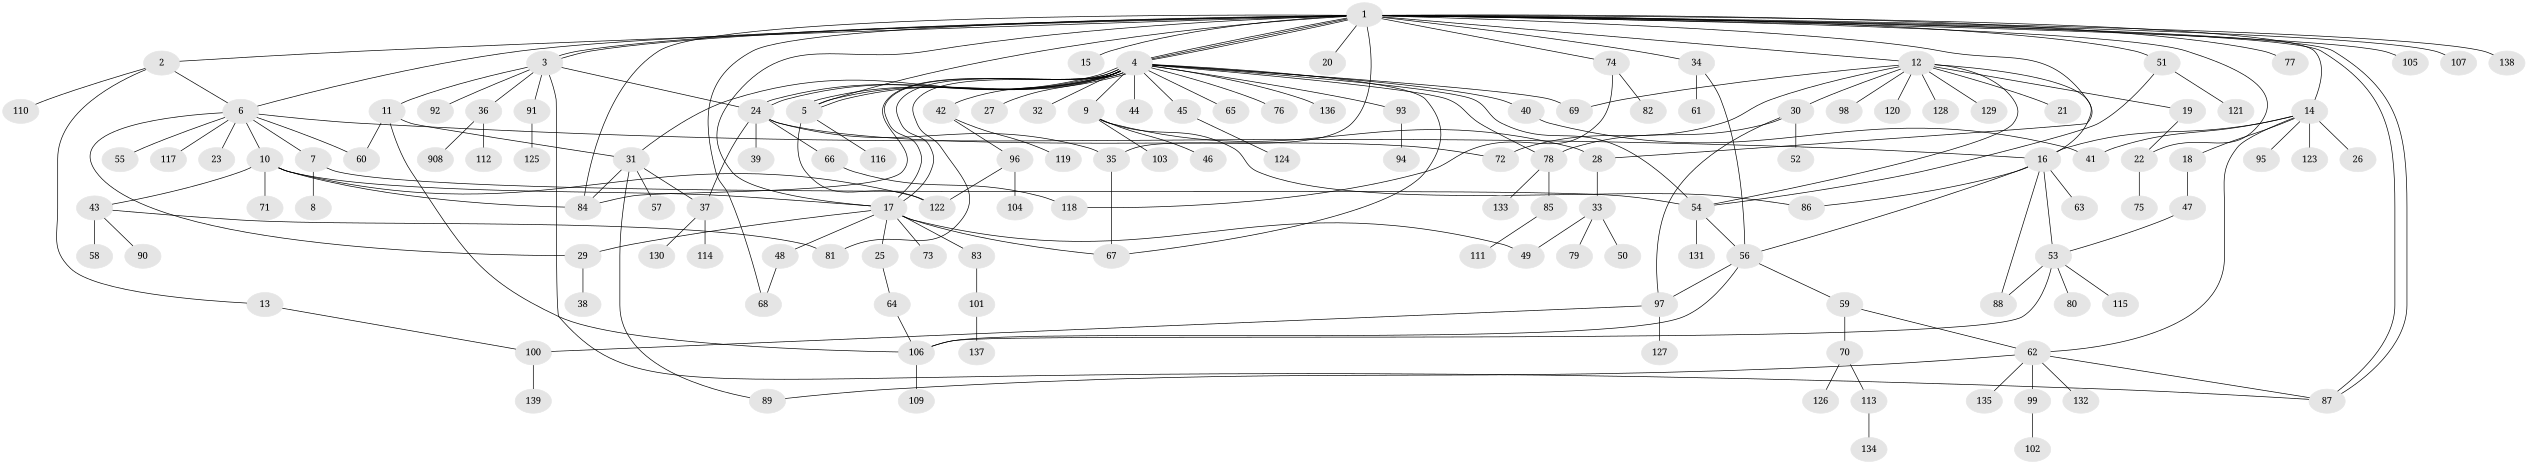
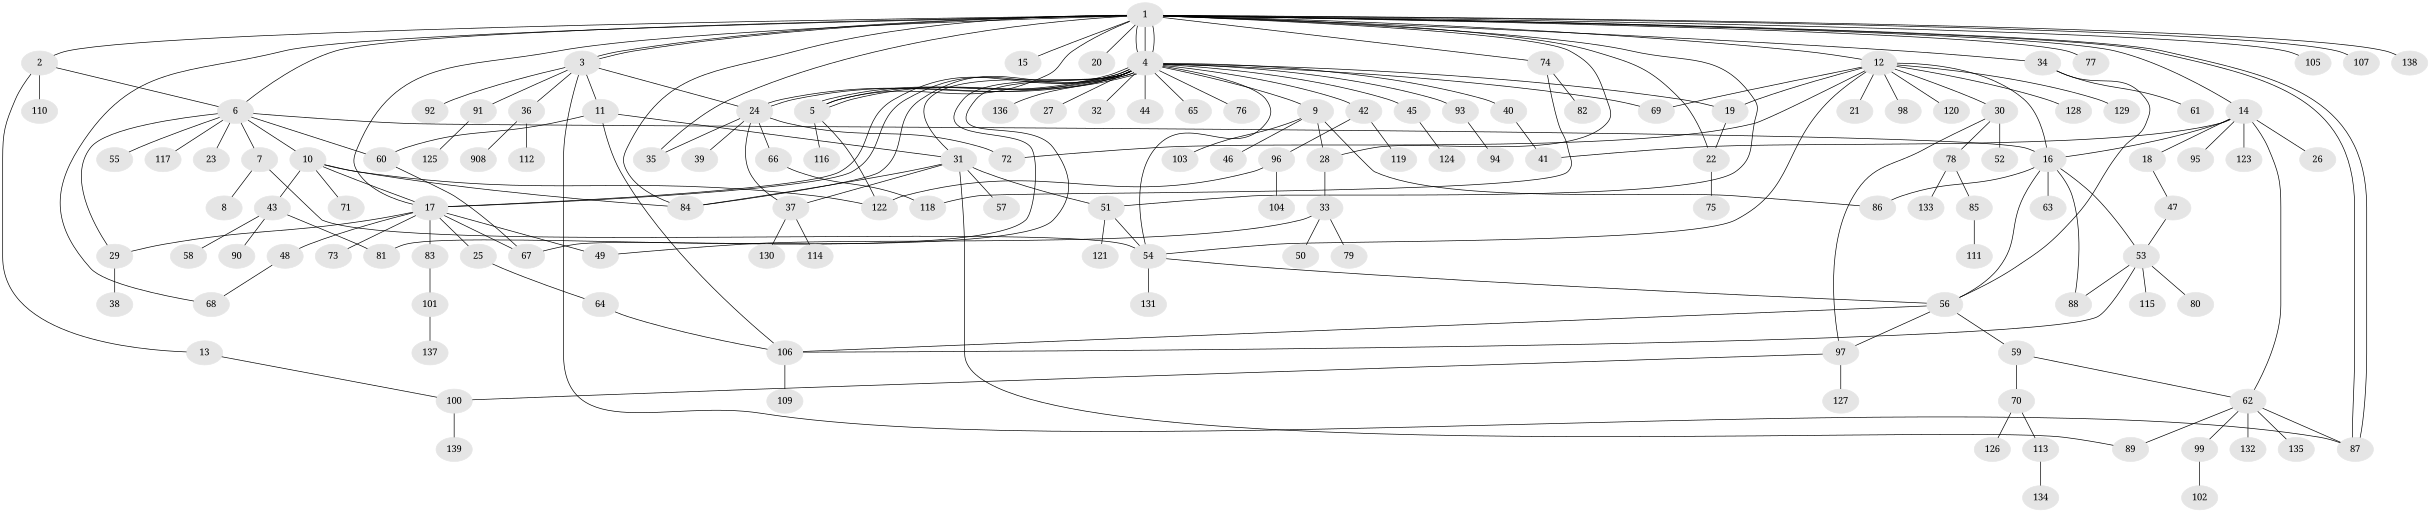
edge "4" -- "78": now "4" -- "19"
edge "31" -- "51": added
edge "35" -- "67": now "60" -- "67"
